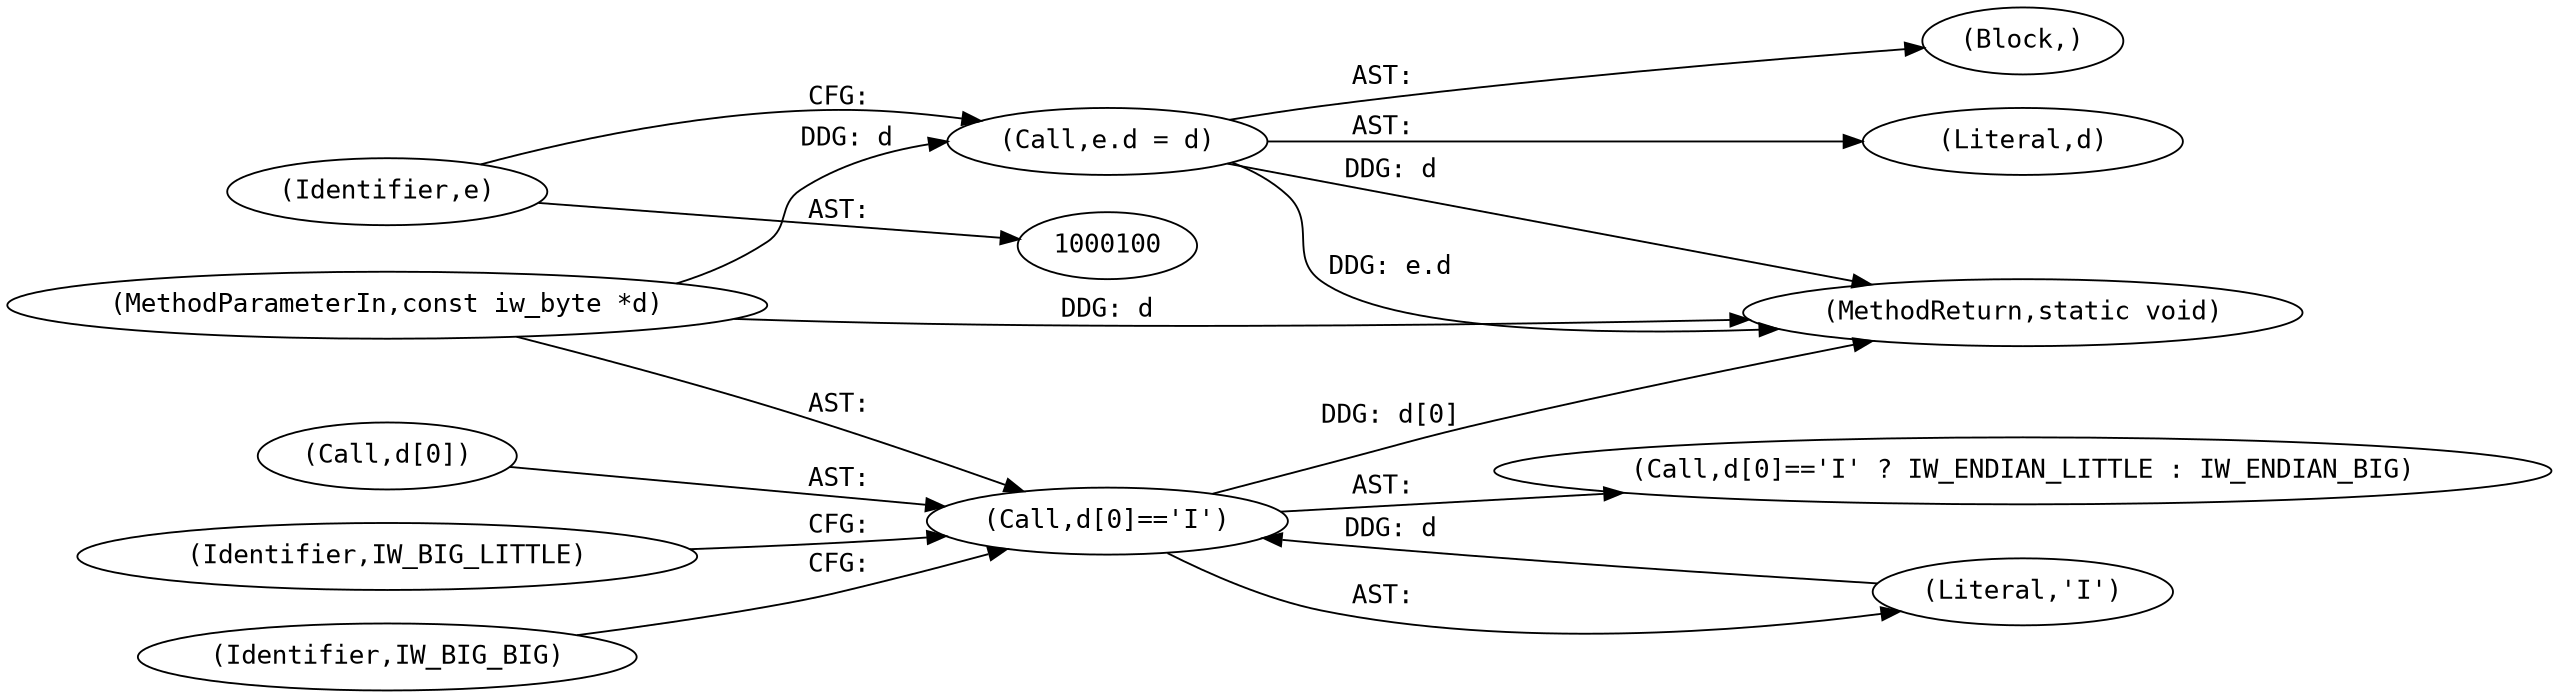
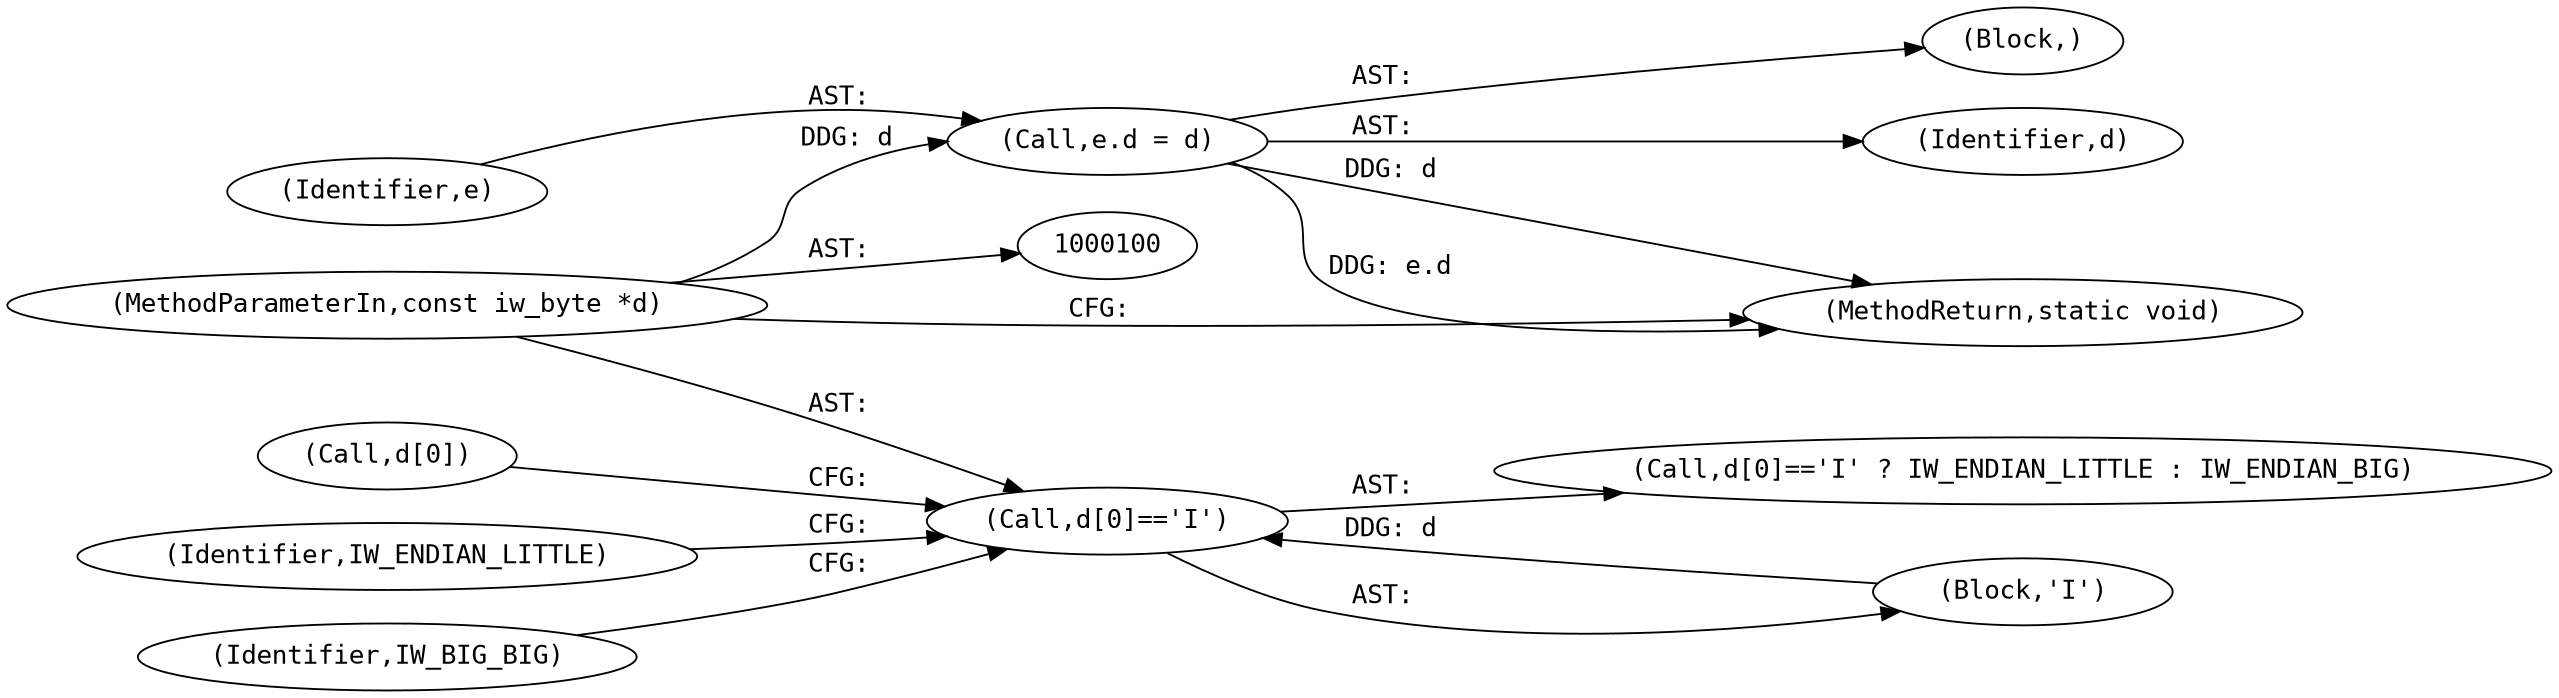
edge "(Identifier,e)" -> "(Call,e.d = d)": label "CFG: " -> "AST: "
node "(Literal,d)": label "(Literal,d)" -> "(Identifier,d)"
edge "(Identifier,e)" -> "1000100": now "(MethodParameterIn,const iw_byte *d)" -> "1000100"
edge "(MethodParameterIn,const iw_byte *d)" -> "(MethodReturn,static void)": label "DDG: d" -> "CFG: "
edge "(Call,d[0]=='I')" -> "(MethodReturn,static void)": removed, label "DDG: d[0]"
edge "(Call,d[0])" -> "(Call,d[0]=='I')": label "AST: " -> "CFG: "
node "(Identifier,IW_BIG_LITTLE)": label "(Identifier,IW_BIG_LITTLE)" -> "(Identifier,IW_ENDIAN_LITTLE)"
node "(Literal,'I')": label "(Literal,'I')" -> "(Block,'I')"
